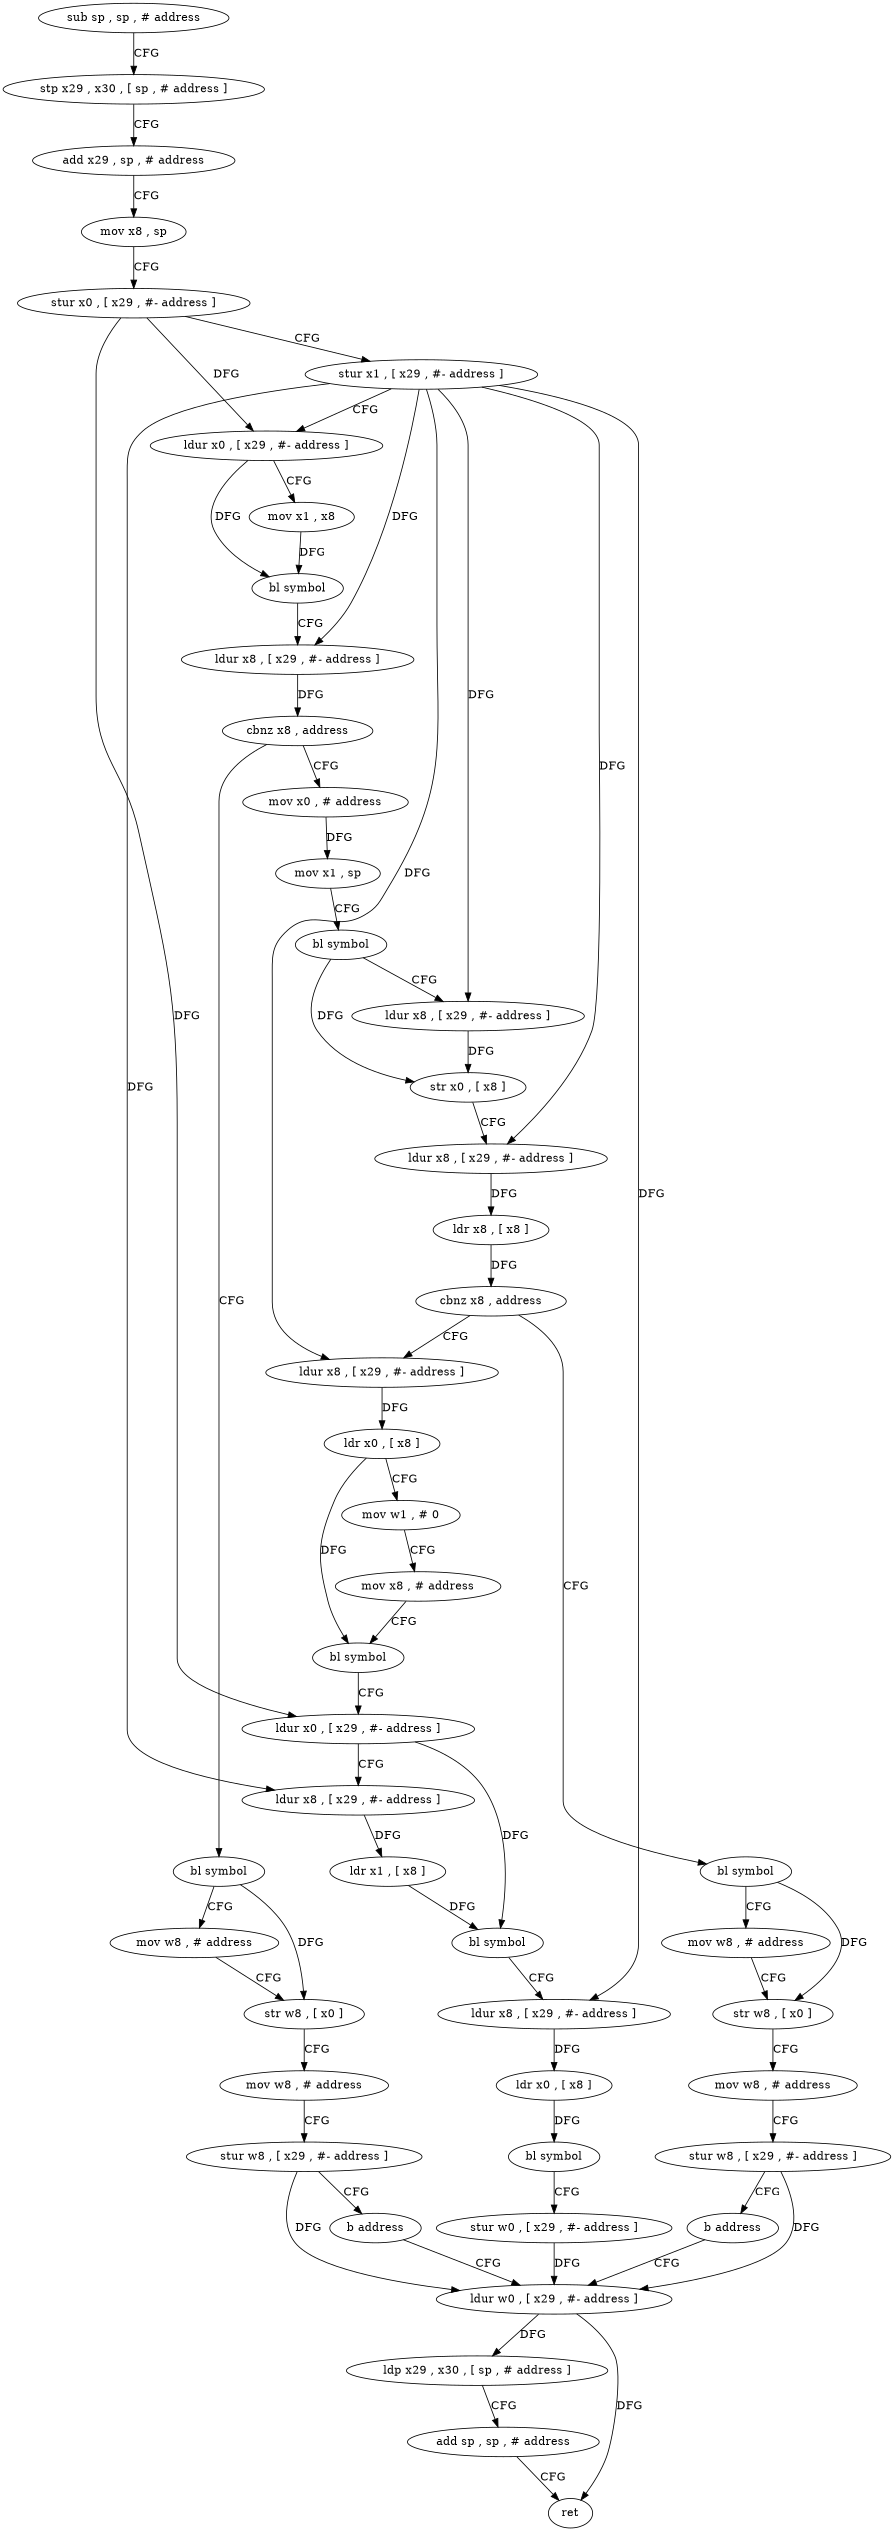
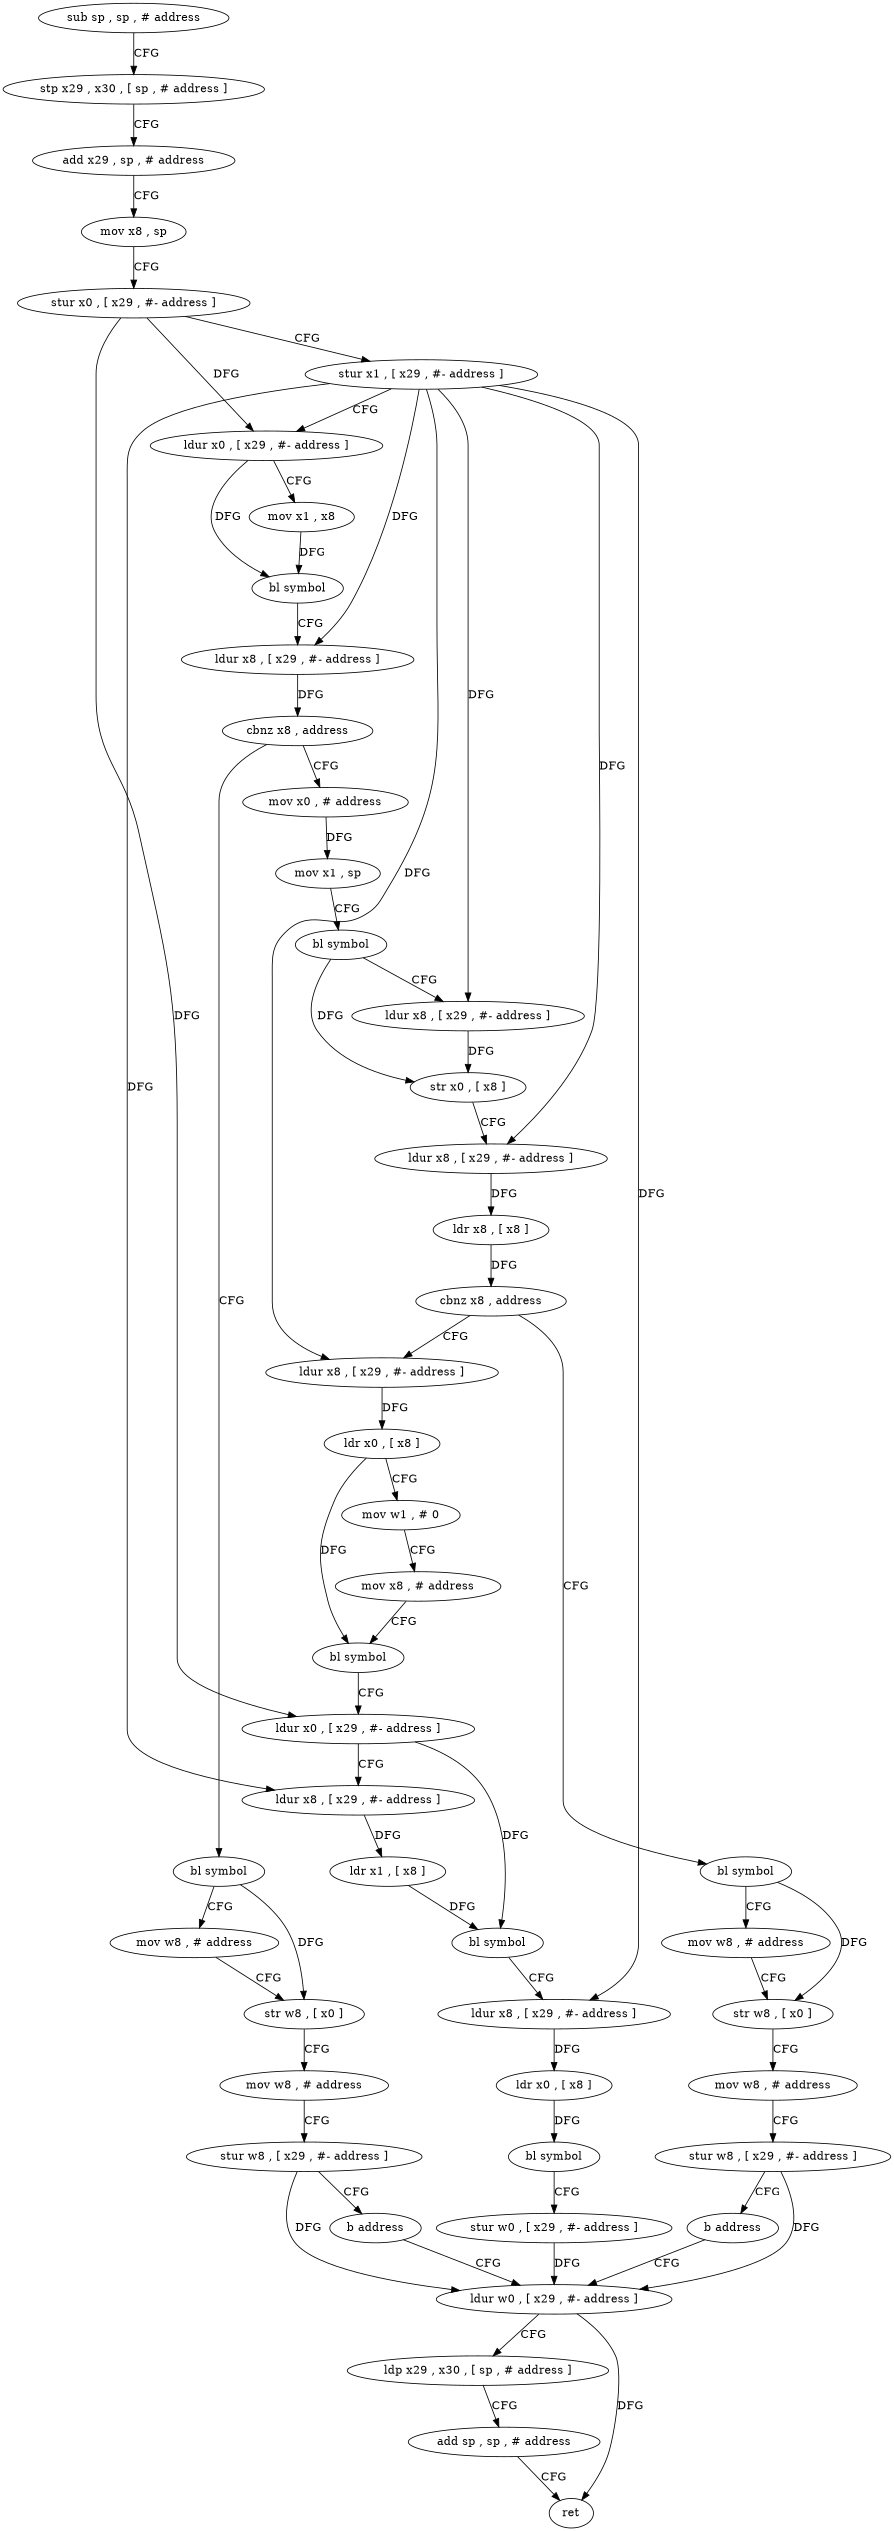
edge "ldur w0 , [ x29 , #- address ]" -> "ldp x29 , x30 , [ sp , # address ]": label "DFG" -> "CFG"
